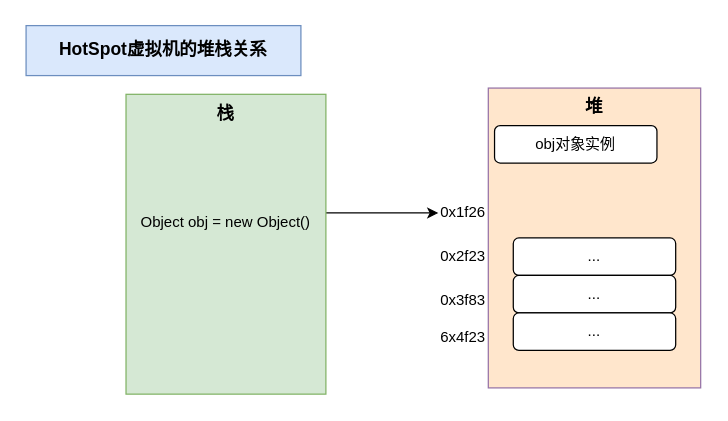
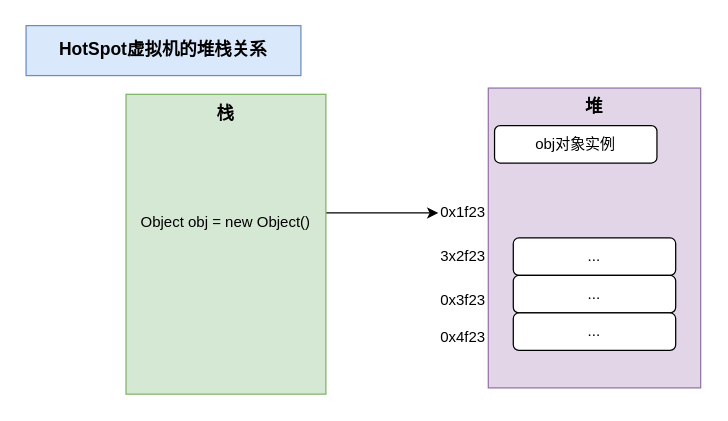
node "堆": fillcolor #ffe6cc -> #e1d5e7
node "0x1f26": label "0x1f26" -> "0x1f23"
node "0x2f23": label "0x2f23" -> "3x2f23"
node "0x3f83": label "0x3f83" -> "0x3f23"
node "6x4f23": label "6x4f23" -> "0x4f23"
